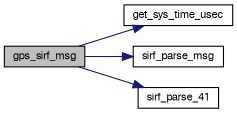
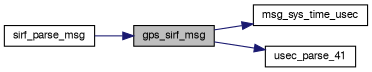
node "get_sys_time_usec": label "get_sys_time_usec" -> "msg_sys_time_usec"
edge "gps_sirf_msg" -> "sirf_parse_msg": reversed
node "sirf_parse_41": label "sirf_parse_41" -> "usec_parse_41"
